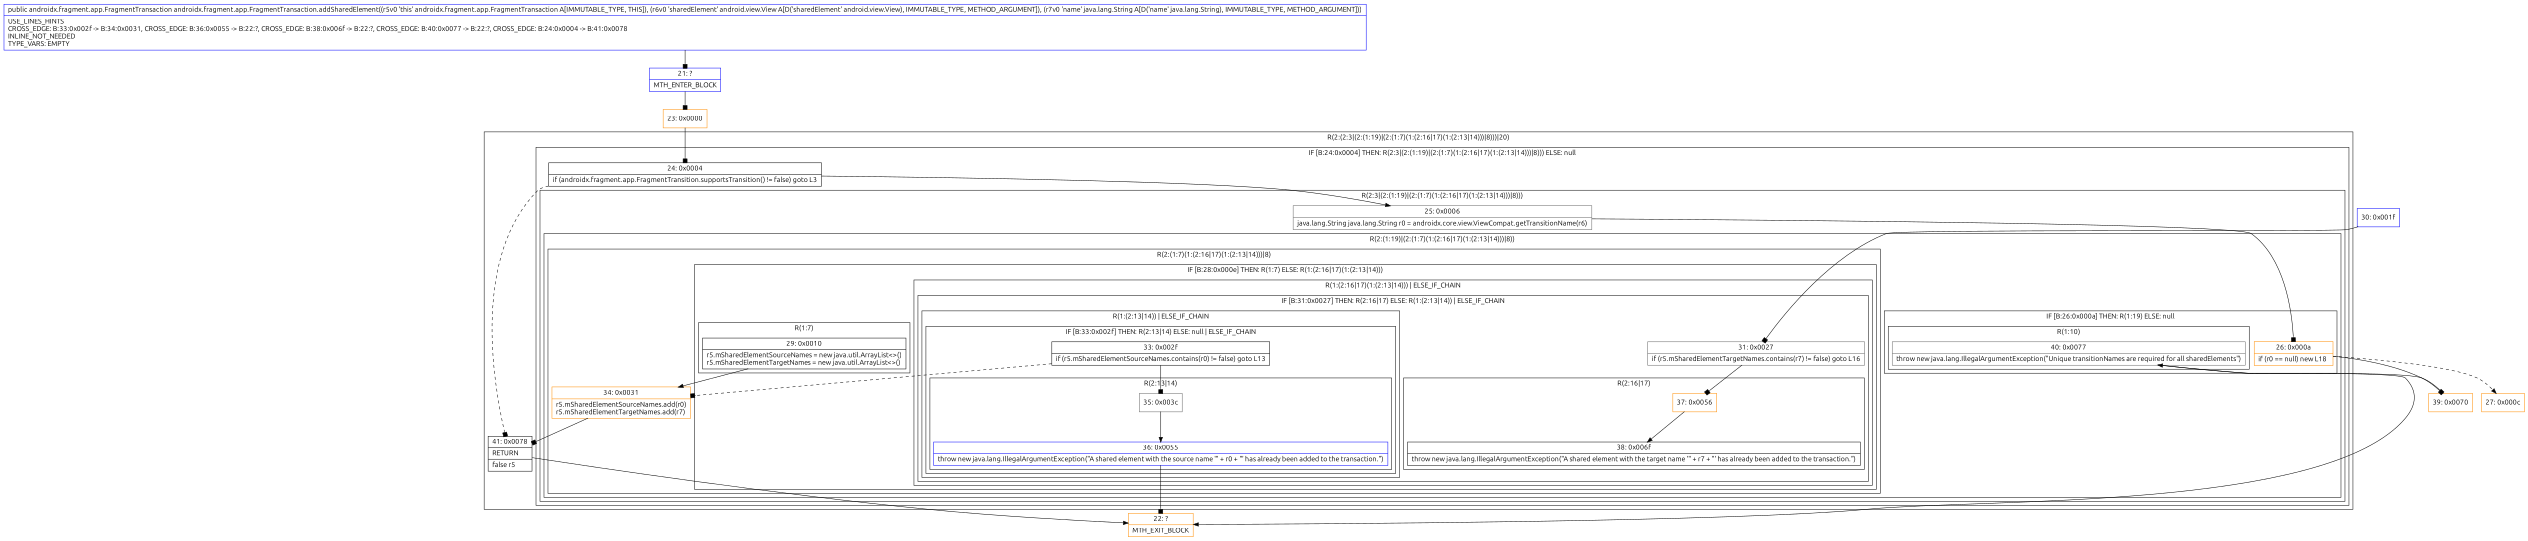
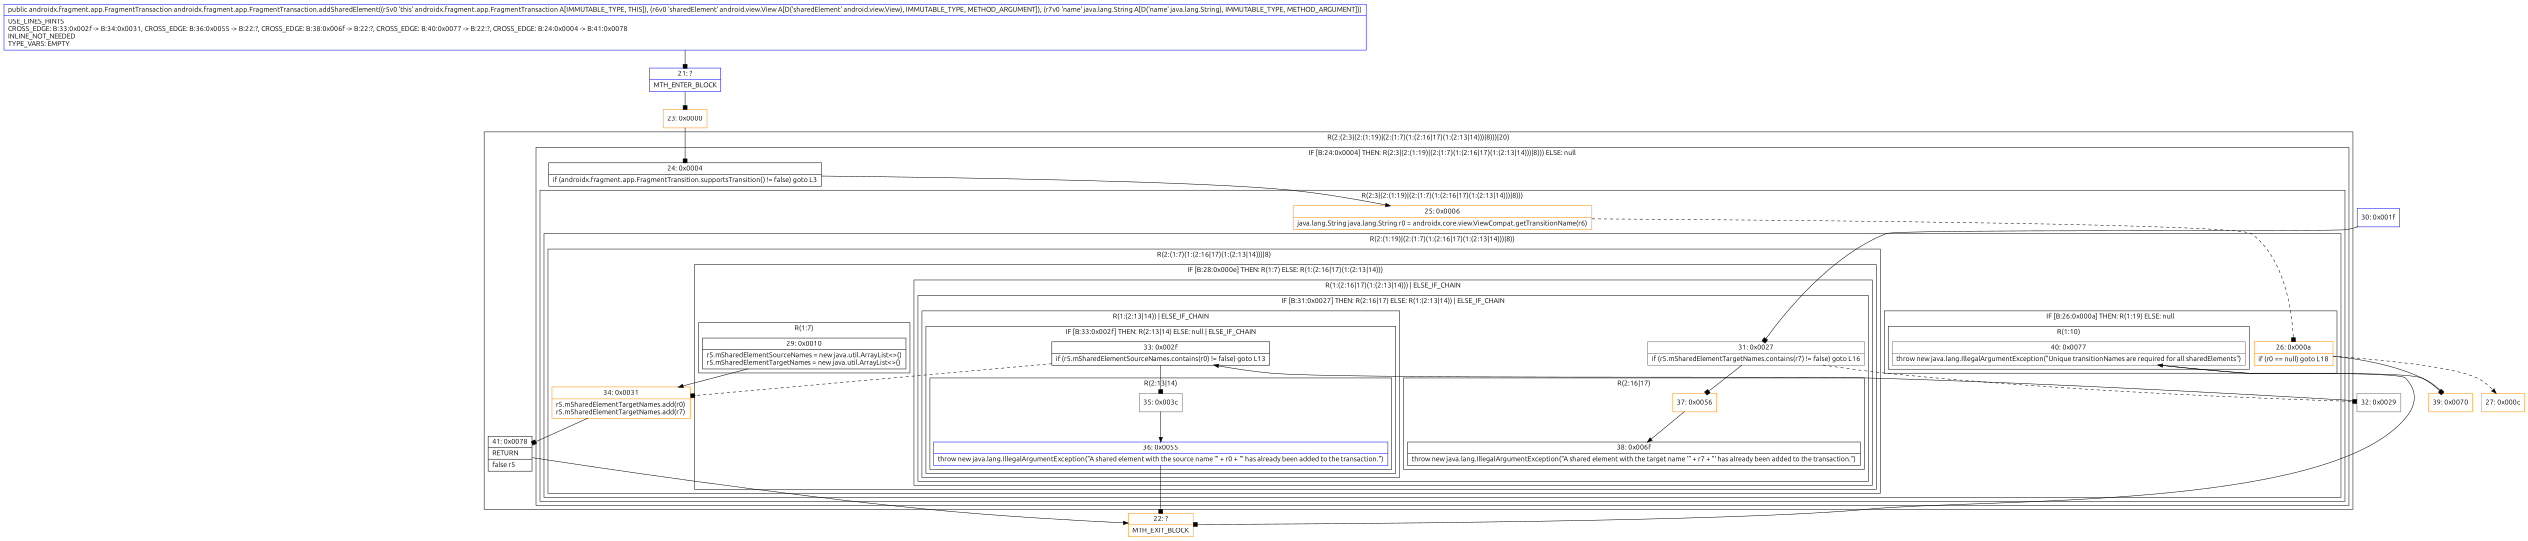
node "25: 0x0006": color gray40 -> darkorange
edge "25: 0x0006" -> "26: 0x000a": style solid -> dashed
edge "24: 0x0004" -> "41: 0x0078": removed
node "26: 0x000a": text "if (r0 == null) new L18" -> "if (r0 == null) goto L18"
node "32: 0x0029": added
node "34: 0x0031": text "r5.mSharedElementSourceNames.add(r0)" -> "r5.mSharedElementTargetNames.add(r0)"
edge "40: 0x0077" -> "22: ?": arrowhead normal -> box
